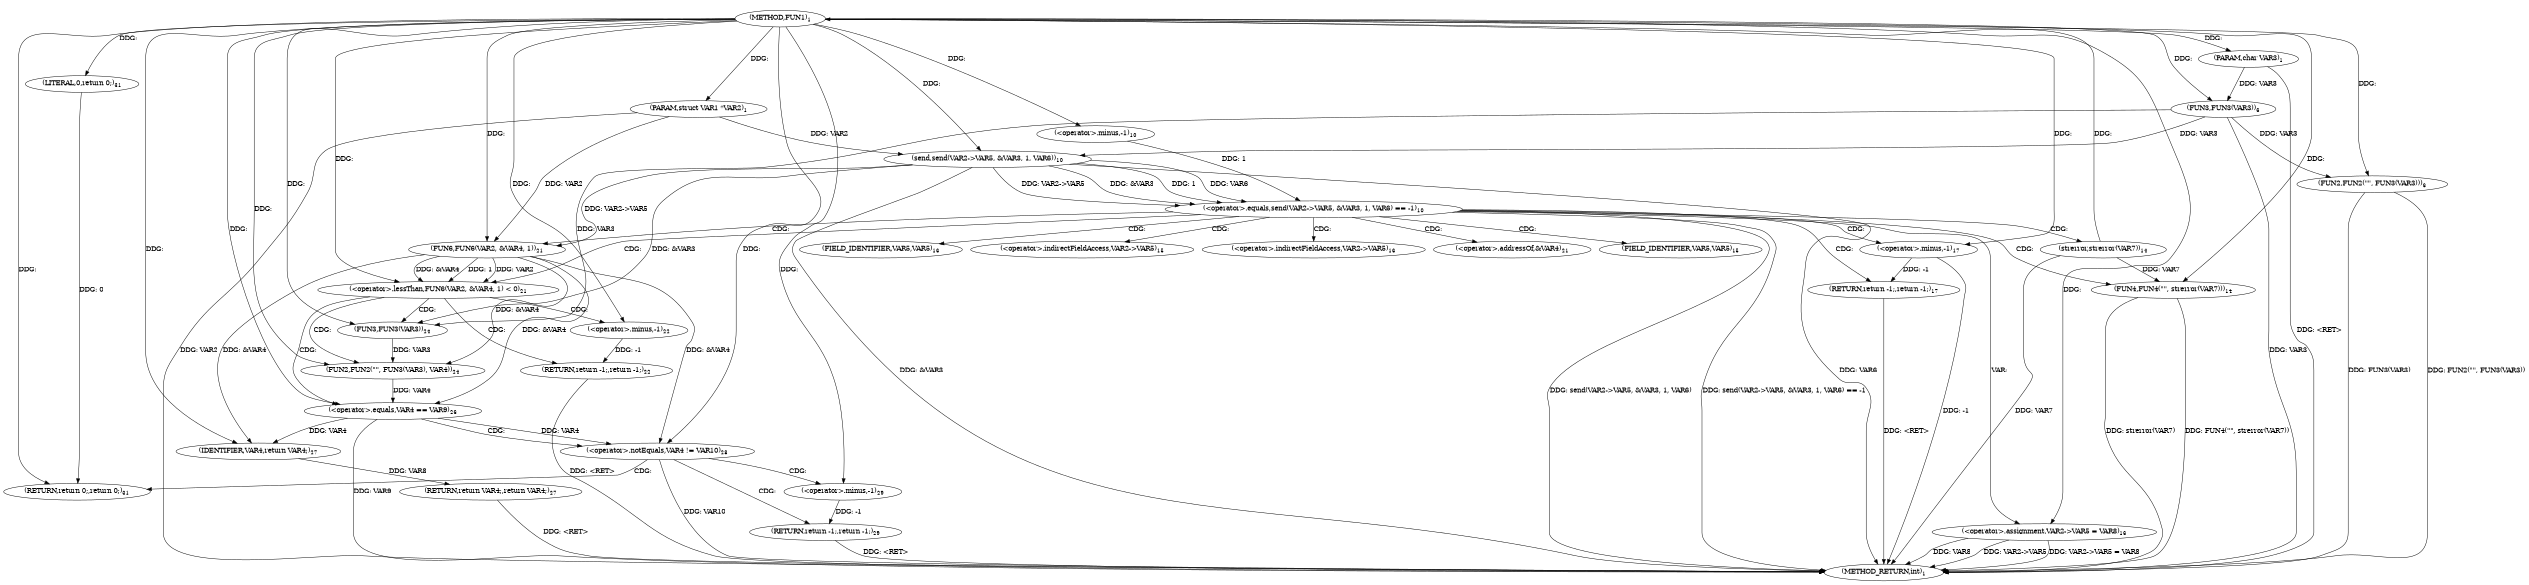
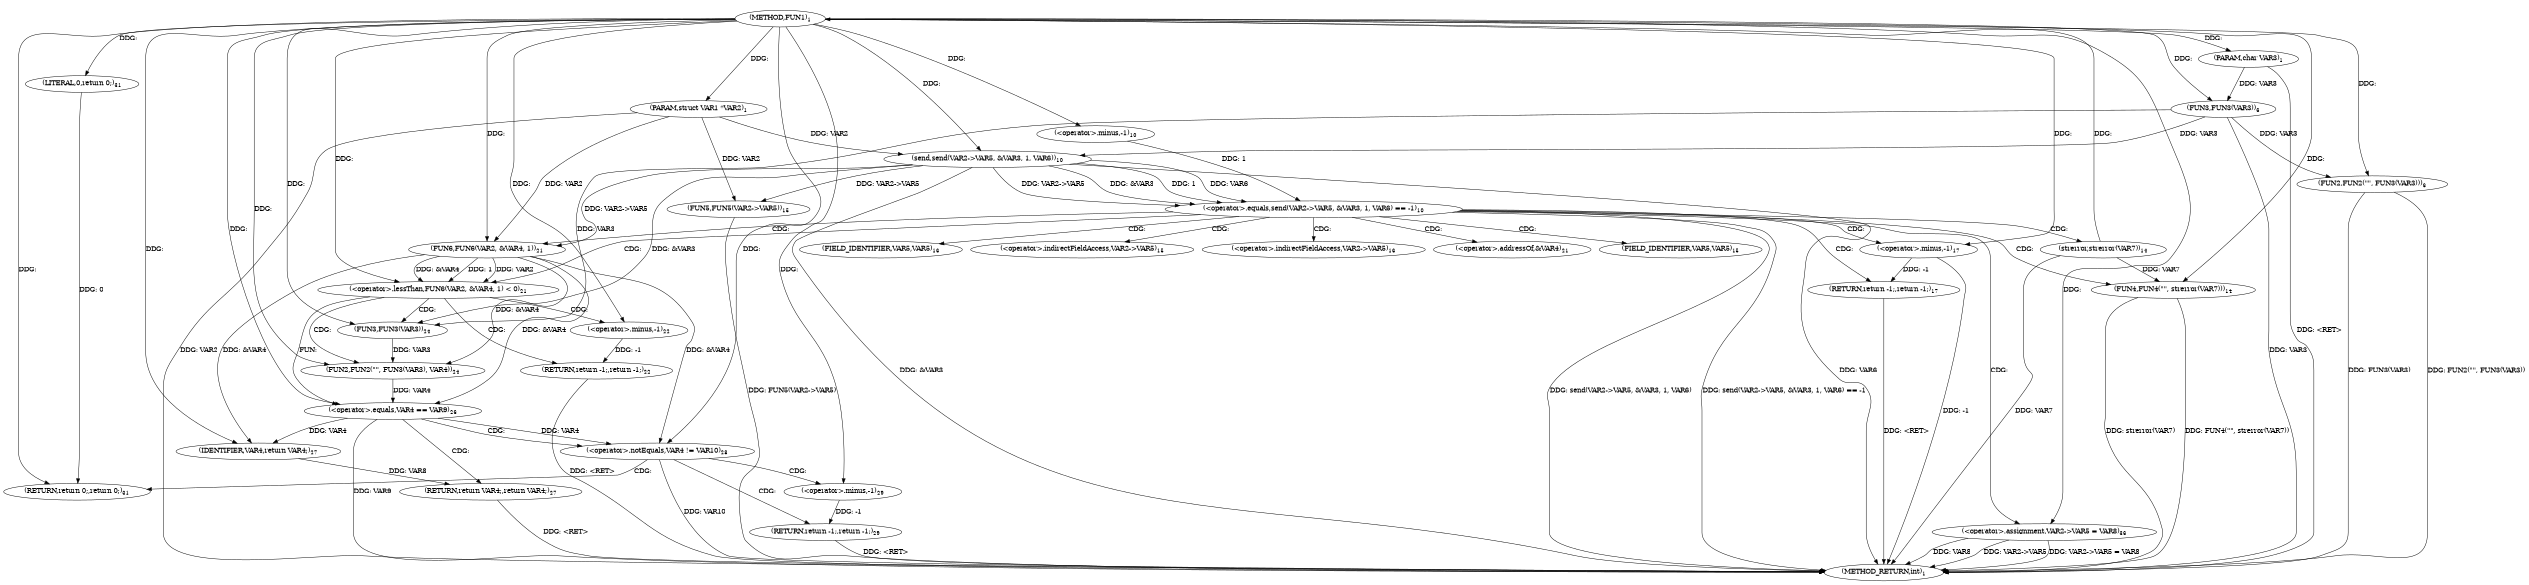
node "(FUN5,FUN5(VAR2->VAR5))": added
edge "(<operator>.lessThan,FUN6(VAR2, &VAR4, 1) < 0)" -> "(<operator>.equals,VAR4 == VAR9)": label "CDG: " -> "FUN: "
edge "(<operator>.equals,send(VAR2->VAR5, &VAR3, 1, VAR6) == -1)" -> "(<operator>.assignment,VAR2->VAR5 = VAR8)": label "VAR: " -> "CDG: "
edge "(<operator>.equals,VAR4 == VAR9)" -> "(RETURN,return VAR4;,return VAR4;)": added, label "CDG:"
node "(<operator>.assignment,VAR2->VAR5 = VAR8)": text "16" -> "36"
